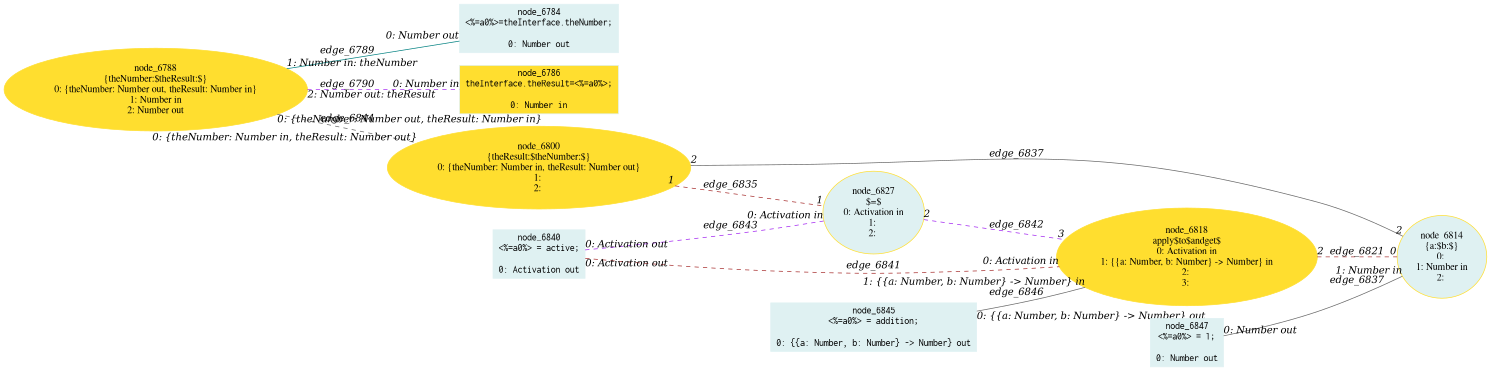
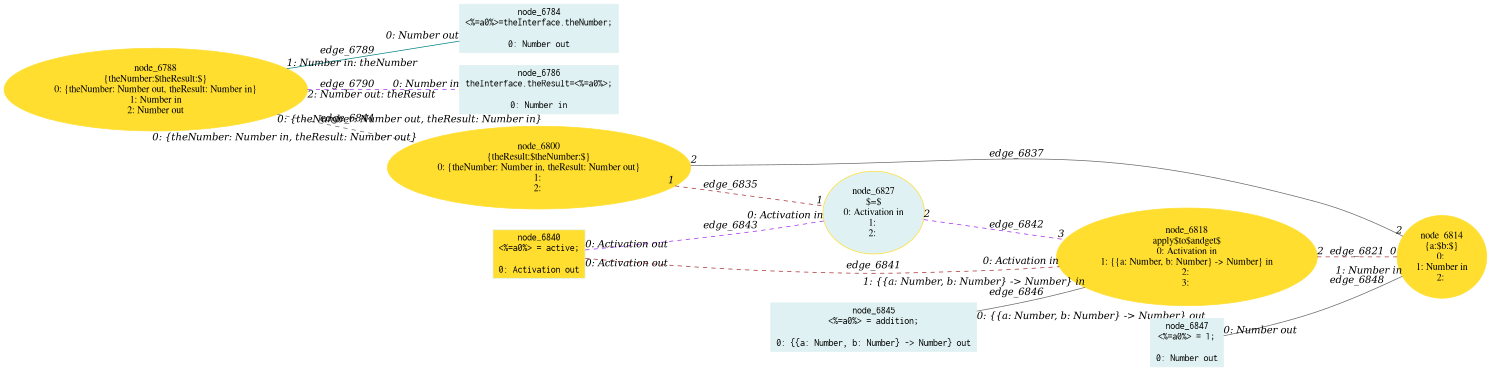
node "node_6786 theInterface.theResult=<%=a0%>; 0: Number in": fillcolor #ffde2f -> #dff1f2
node "node_6840 <%=a0%> = active; 0: Activation out": fillcolor #dff1f2 -> #ffde2f
node "node_6814 {a:$b:$} 0: 1: Number in 2:": fillcolor #dff1f2 -> #ffde2f
edge "node_6814 {a:$b:$} 0: 1: Number in 2:" -- "node_6847 <%=a0%> = 1; 0: Number out": label "edge_6837" -> "edge_6848"
